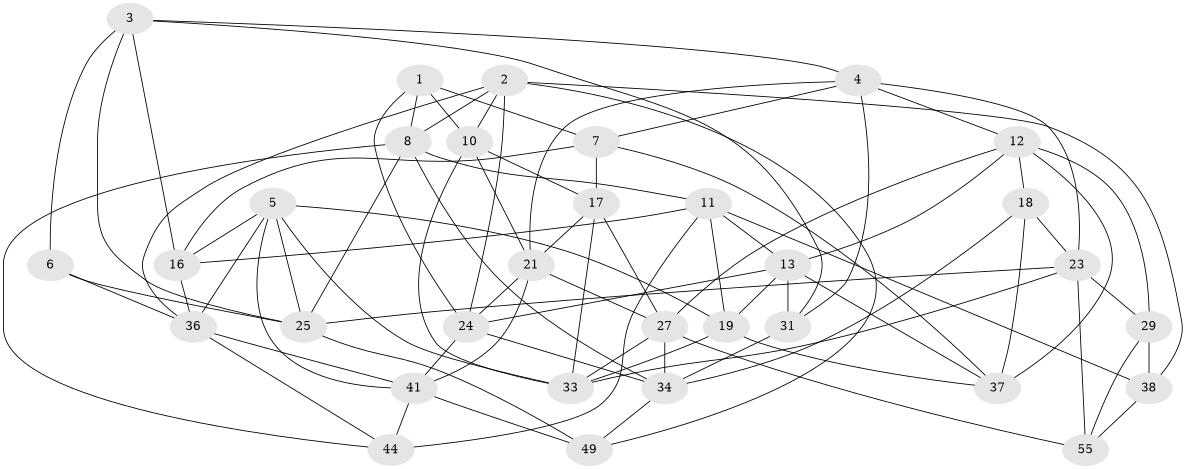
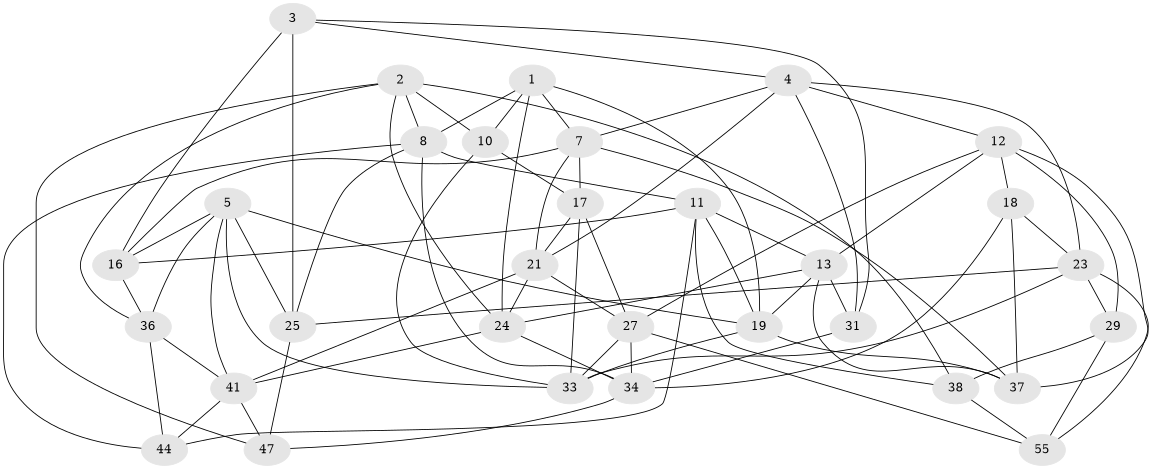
edge "1" -- "19": added
edge "10" -- "21": now "7" -- "21"
node "6": removed
node "49": label "49" -> "47"
